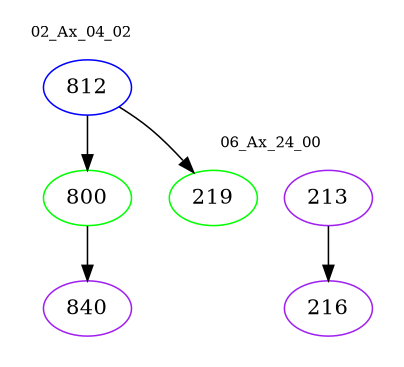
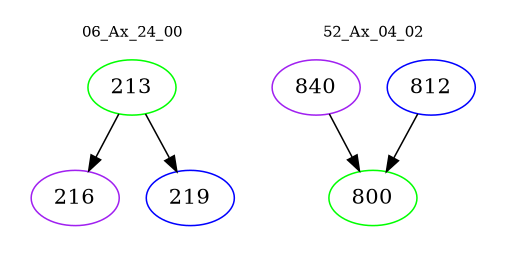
cluster "02_Ax_04_02": label "02_Ax_04_02" -> "52_Ax_04_02"
edge "812" -> "219": now "213" -> "219"
node "219": color green -> blue
node "213": color purple -> green
edge "800" -> "840": reversed
